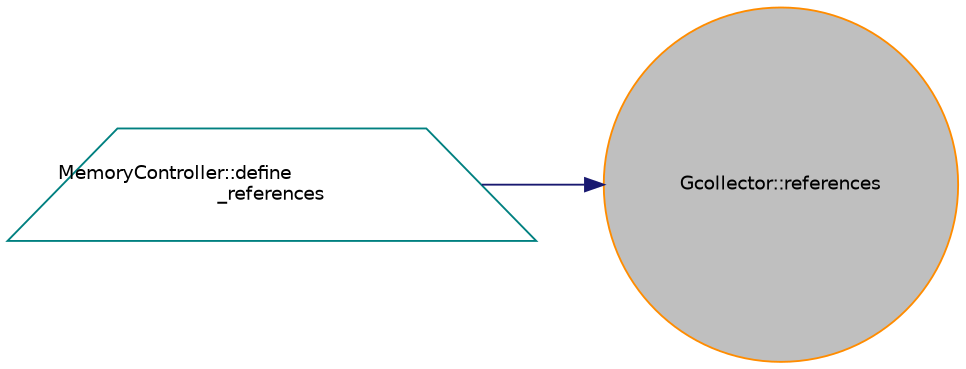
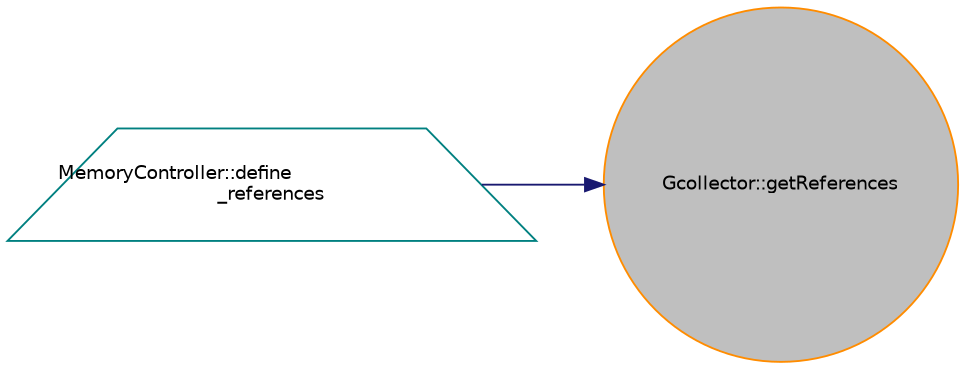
node "Gcollector::references": label "Gcollector::references" -> "Gcollector::getReferences"
